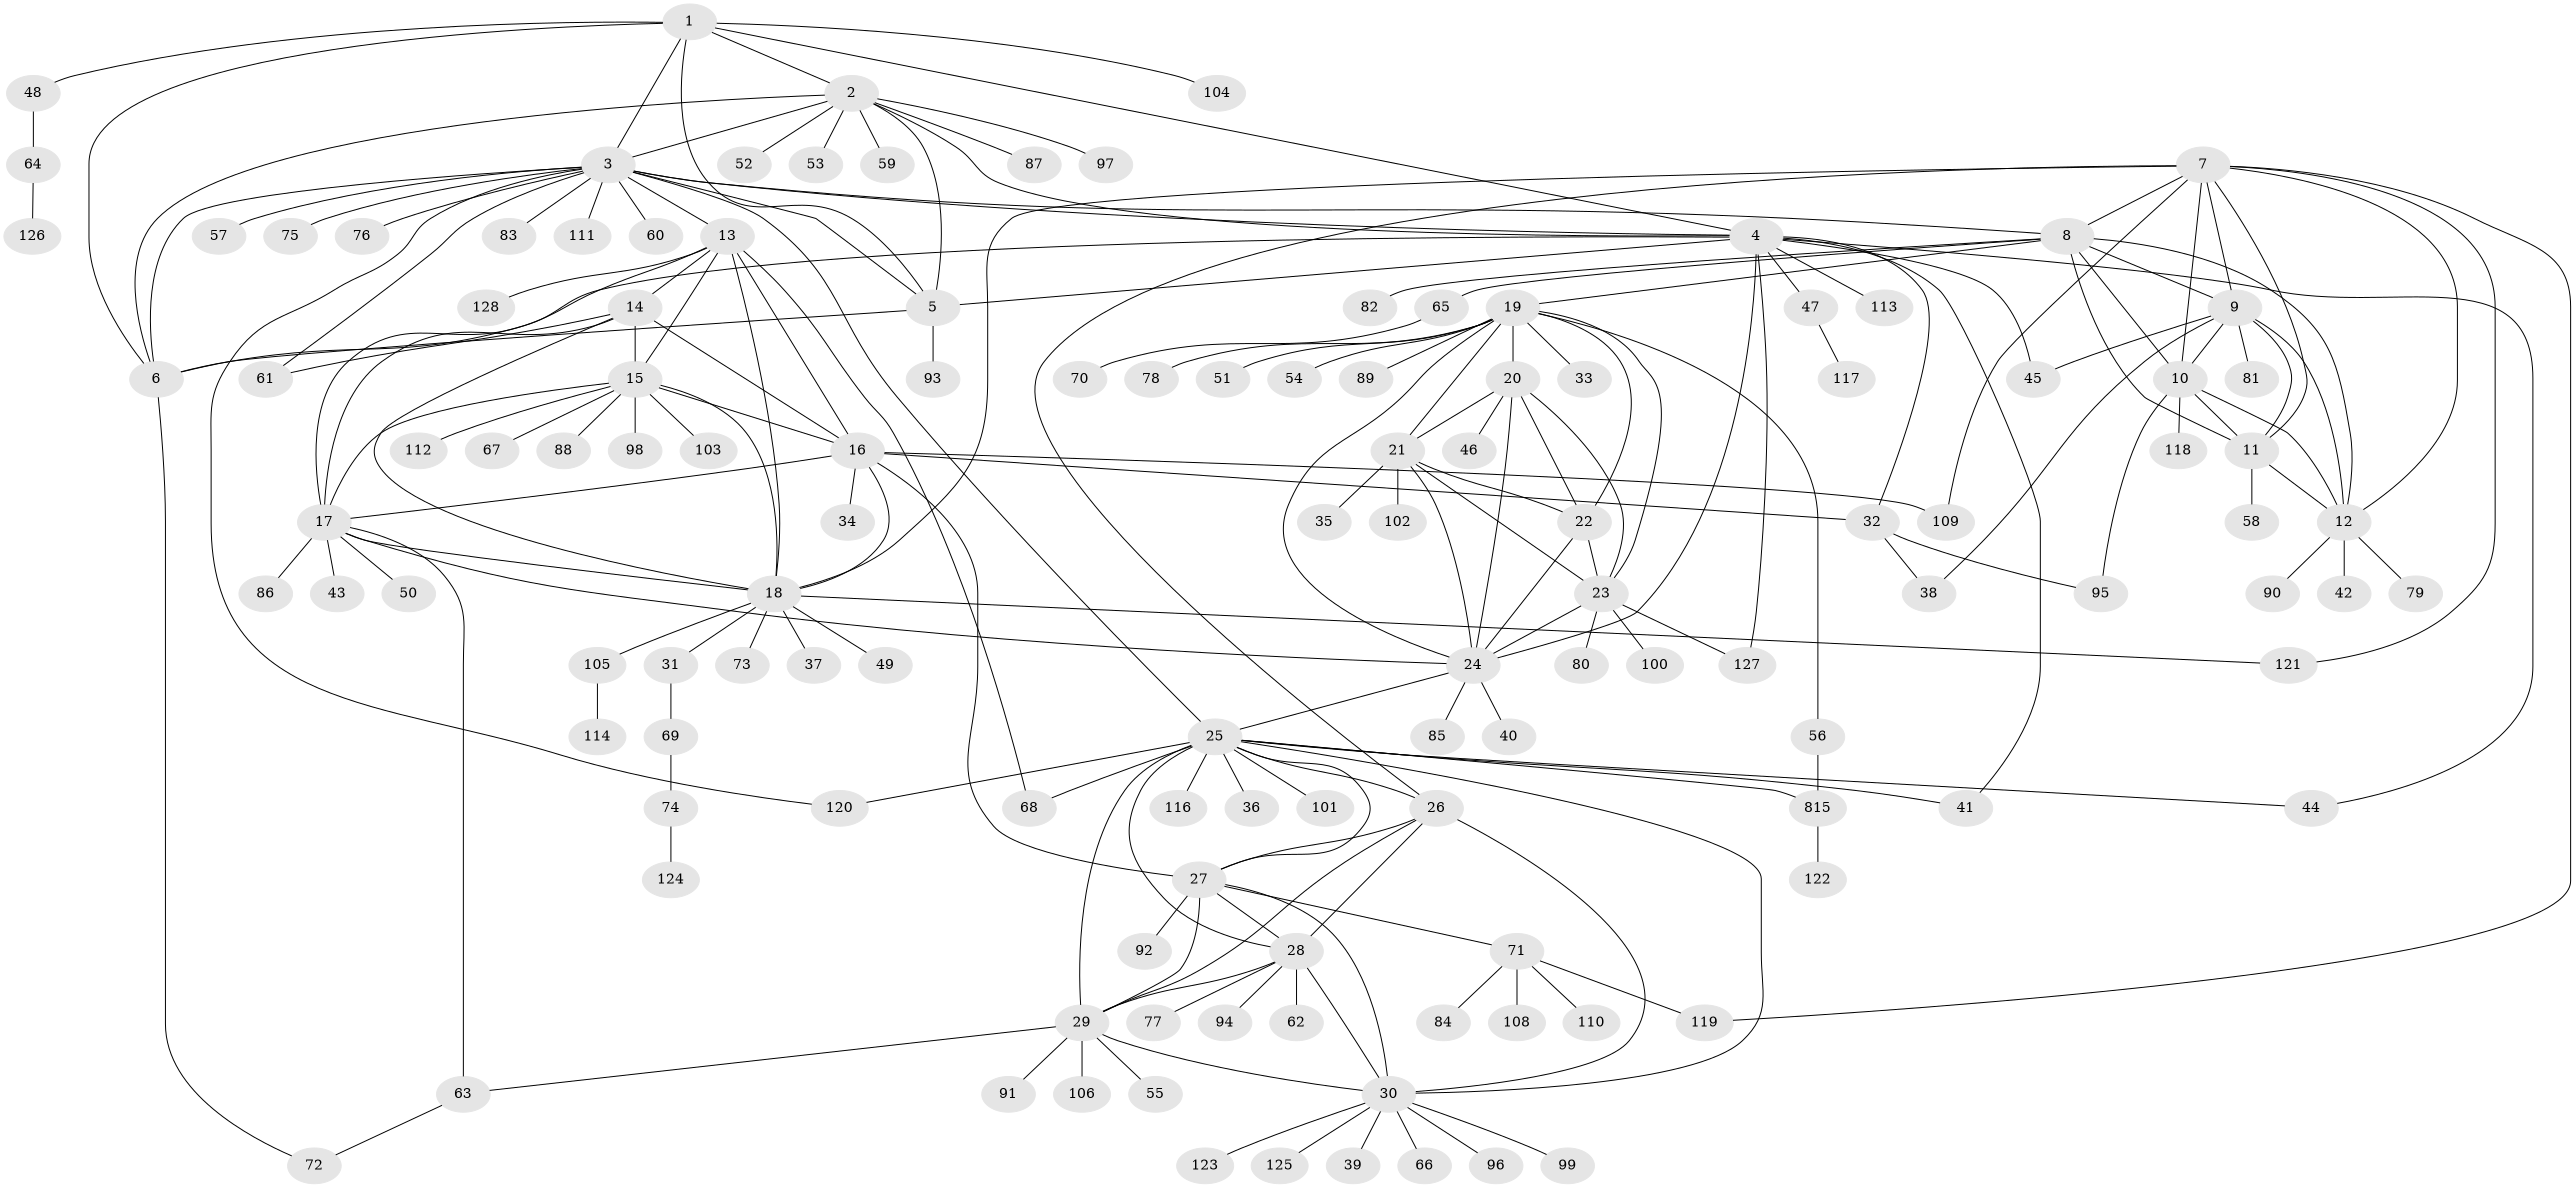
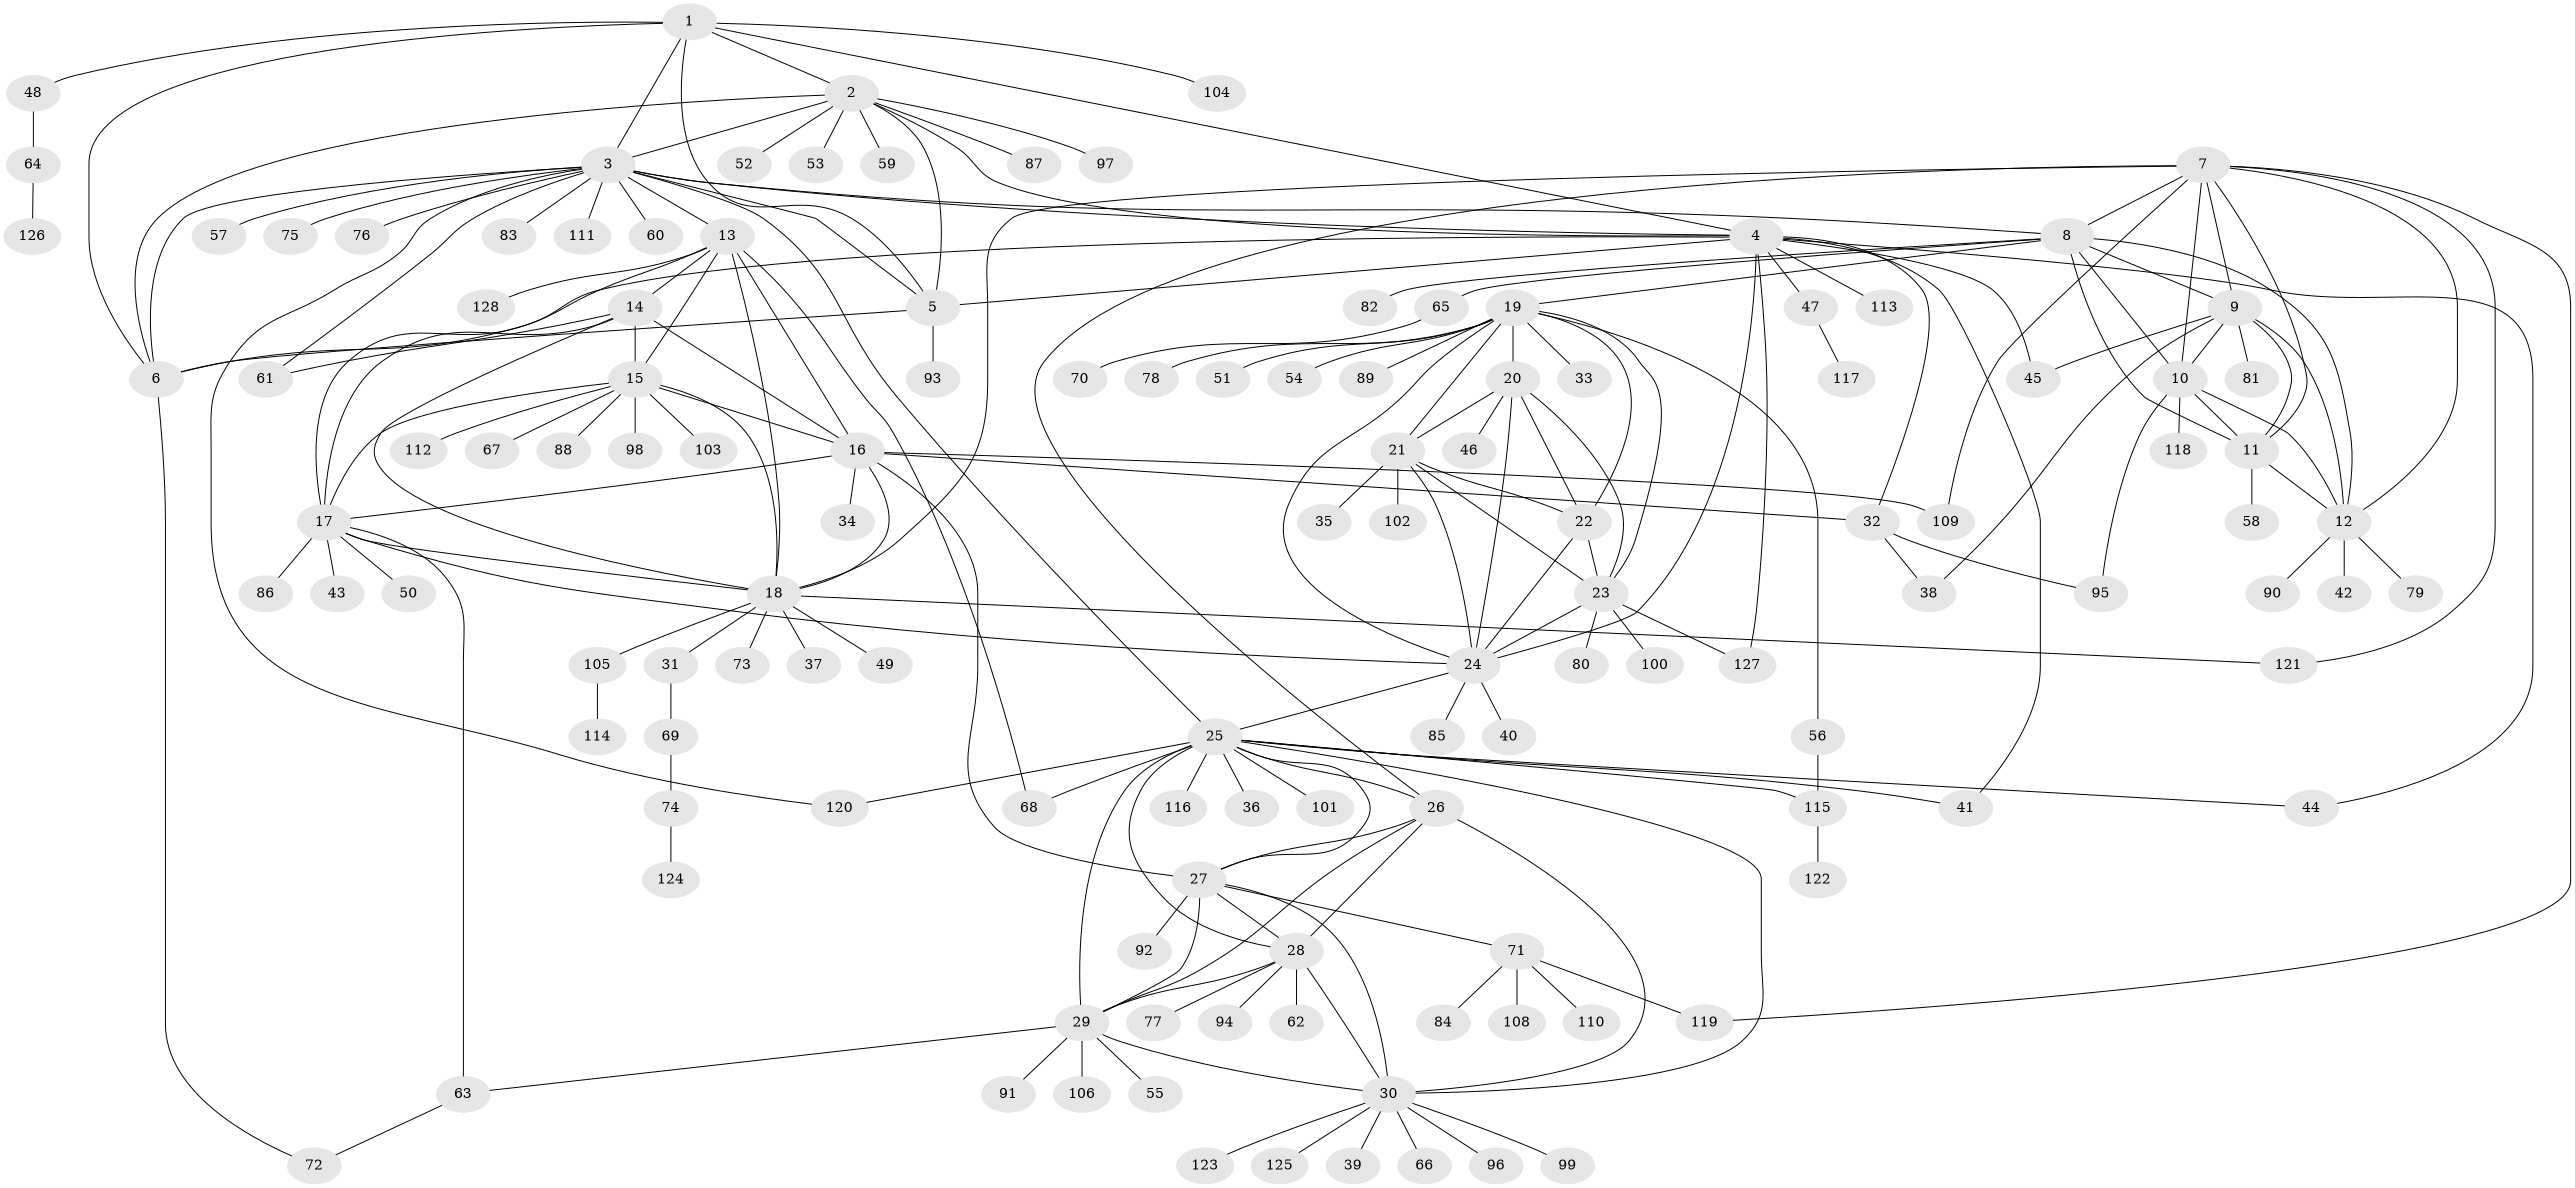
node "815": label "815" -> "115"
